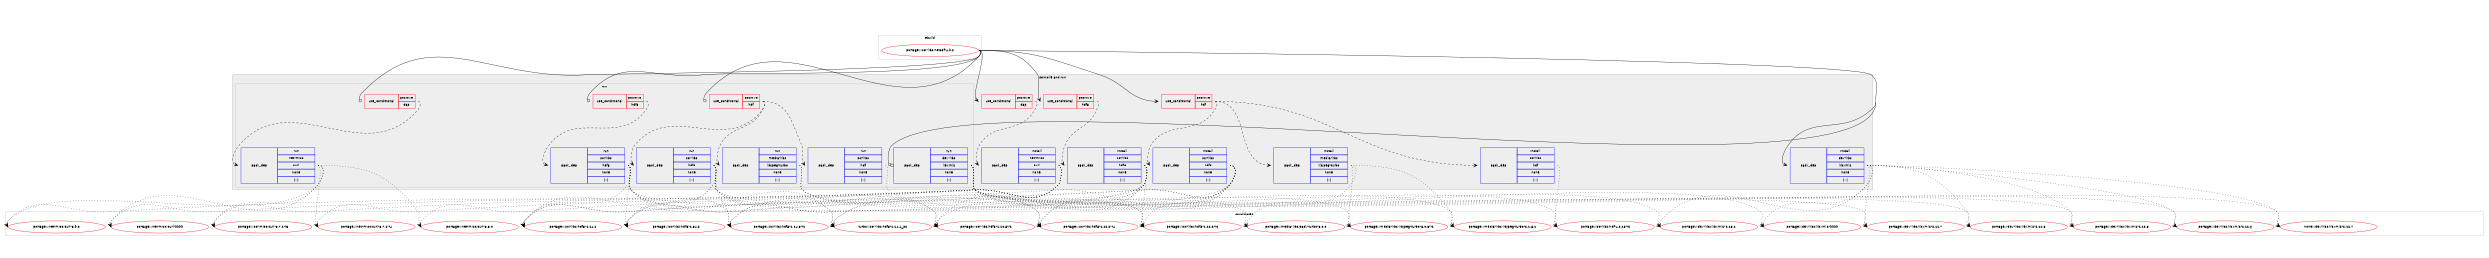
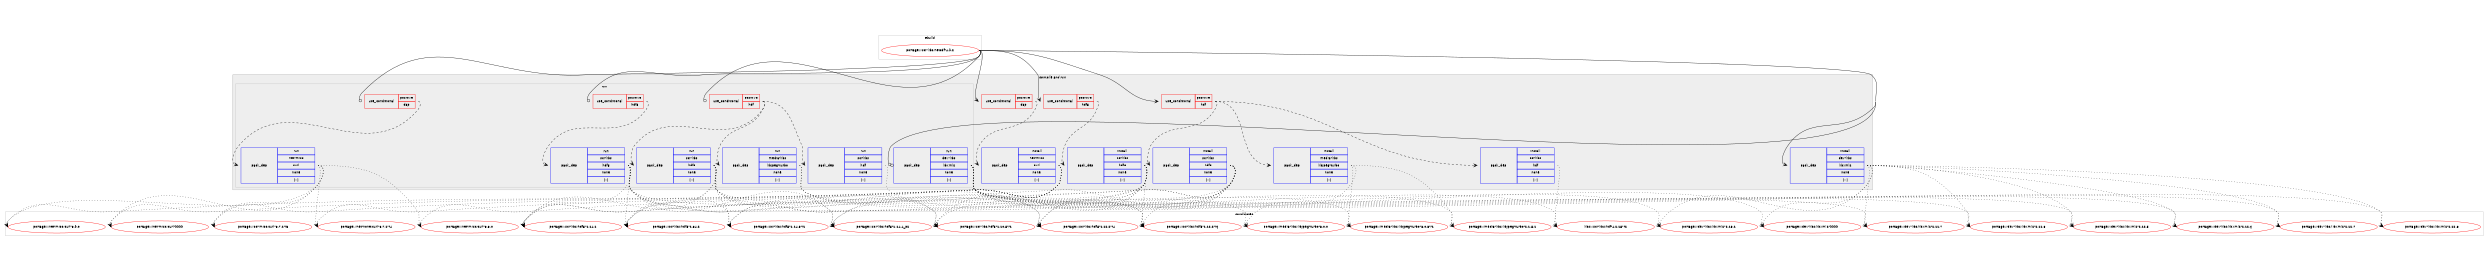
node "portage://net-misc/curl-8.7.1-r4": label "portage://net-misc/curl-8.7.1-r4" -> "portage://net-none/curl-8.7.1-r4"
node "turbo://sci-libs/hdf5-1.14.4_p2": label "turbo://sci-libs/hdf5-1.14.4_p2" -> "portage://sci-libs/hdf5-1.14.4_p2"
node "portage://media-libs/pack-turbo-3.0.0": label "portage://media-libs/pack-turbo-3.0.0" -> "portage://media-libs/libjpeg-turbo-3.0.0"
node "portage://sci-libs/hdf-4.2.15-r2": label "portage://sci-libs/hdf-4.2.15-r2" -> "libs://sci-libs/hdf-4.2.15-r2"
node "none://dev-libs/libxml2-2.12.7": label "none://dev-libs/libxml2-2.12.7" -> "portage://dev-libs/libxml2-2.12.7"
node "portage://dev-libs/libxml2-2.12.8": added
